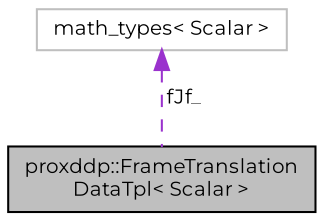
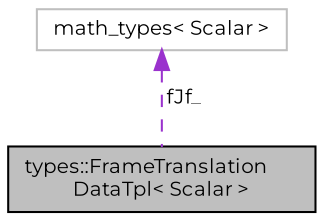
node "proxddp::FrameTranslation DataTpl< Scalar >": label "proxddp::FrameTranslation DataTpl< Scalar >" -> "types::FrameTranslation DataTpl< Scalar >"
